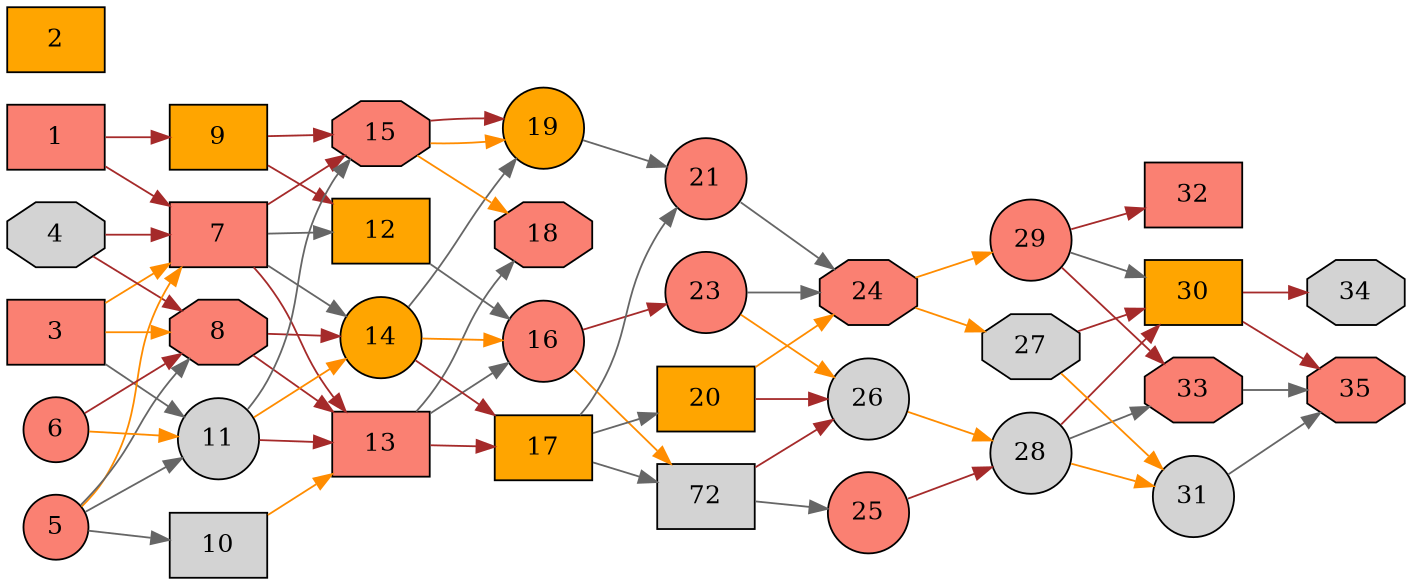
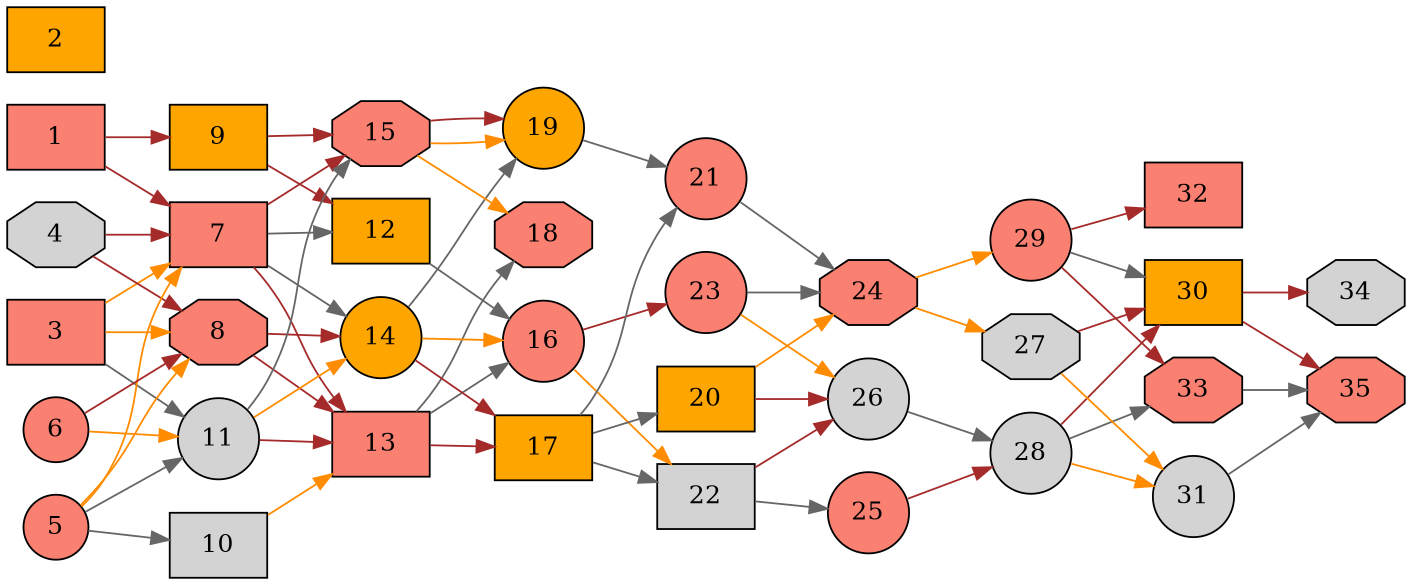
edge "5" -> "8": color gray40 -> darkorange
edge "26" -> "28": color darkorange -> gray40
node "72": label "72" -> "22"
